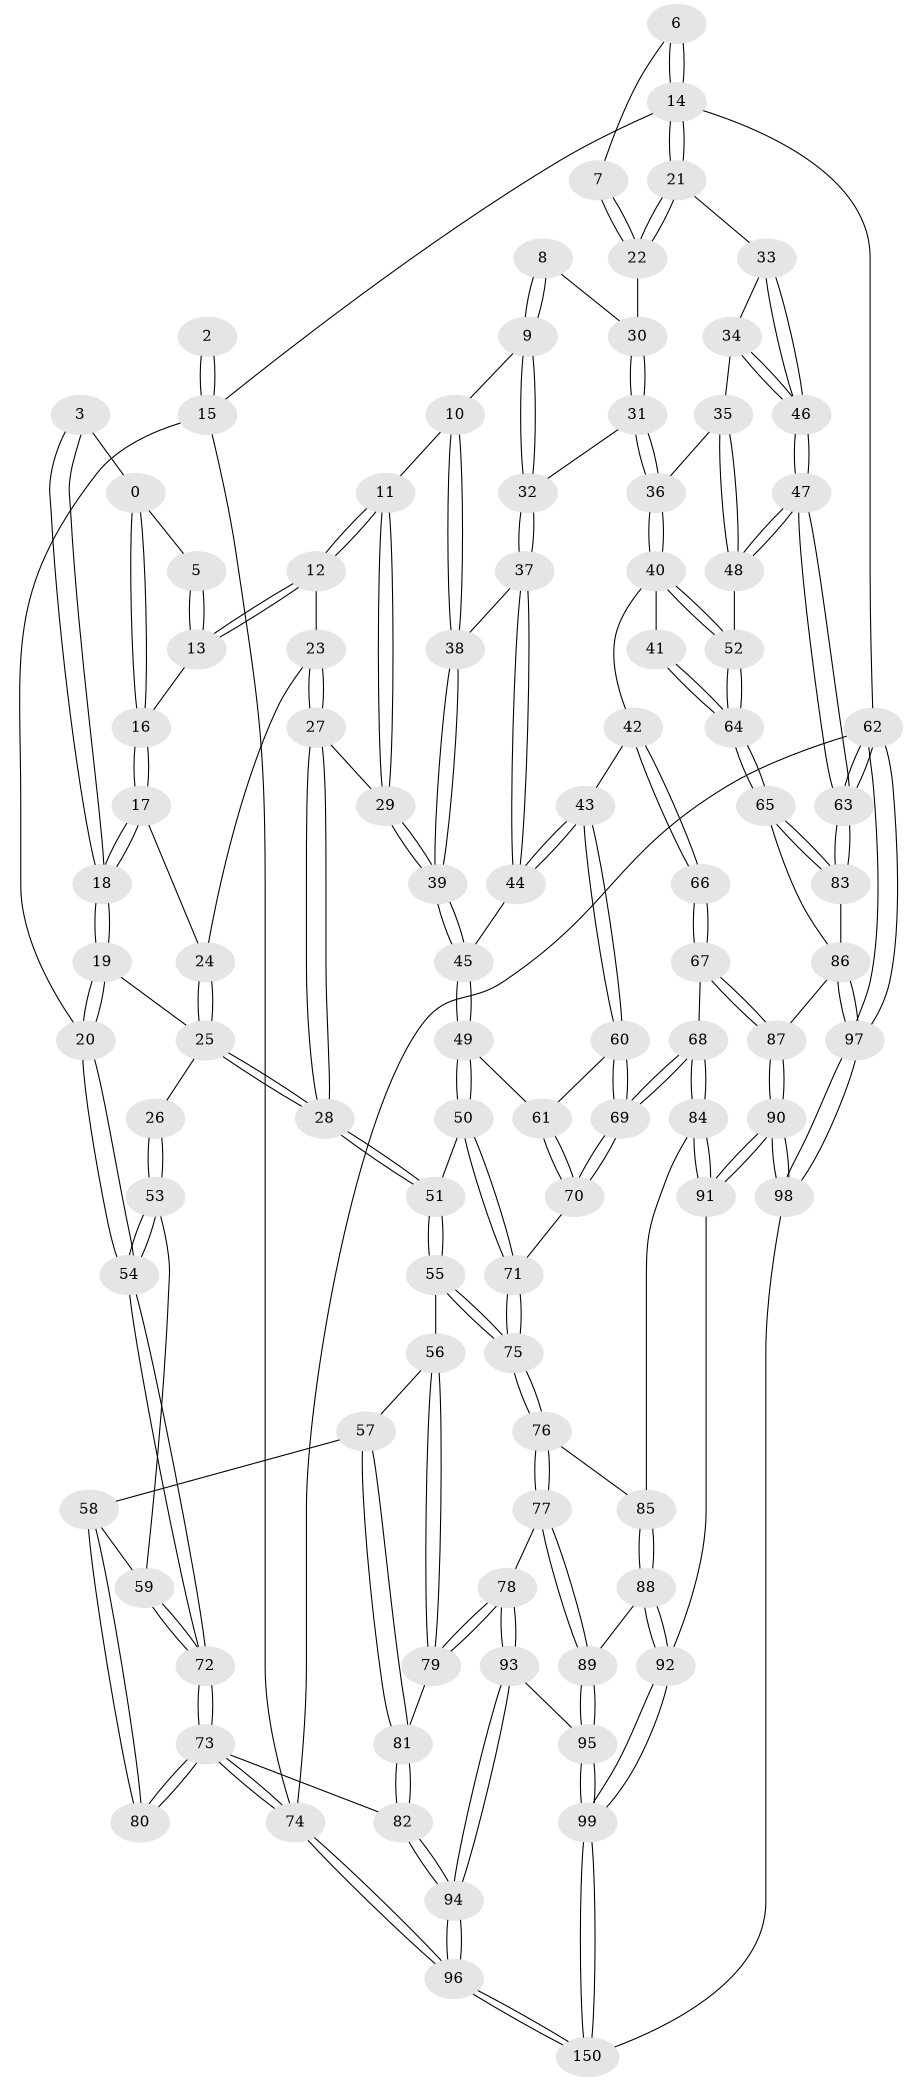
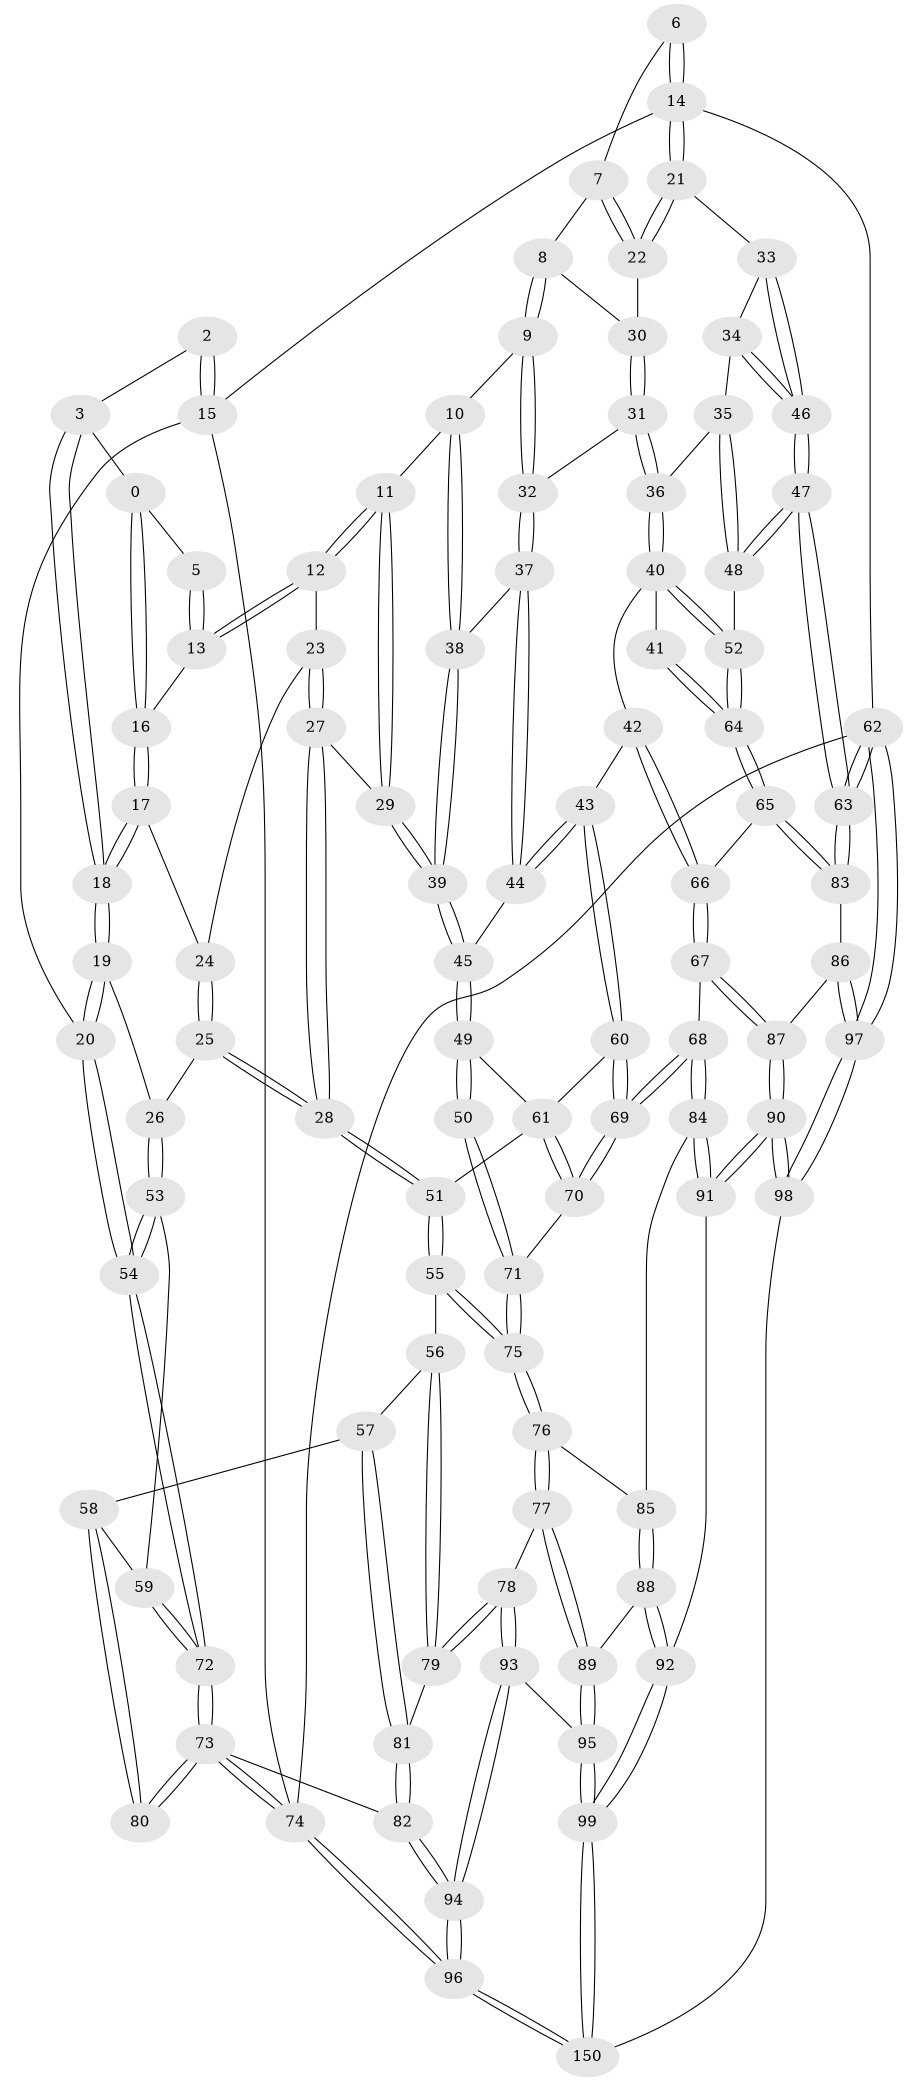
edge "7" -- "8": added
edge "2" -- "3": added
edge "65" -- "86": now "65" -- "66"
edge "19" -- "25": now "19" -- "26"
edge "50" -- "51": now "61" -- "51"
